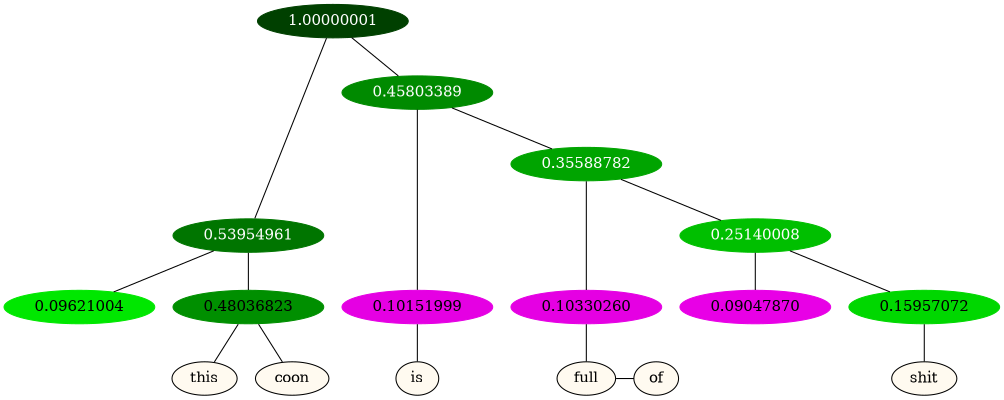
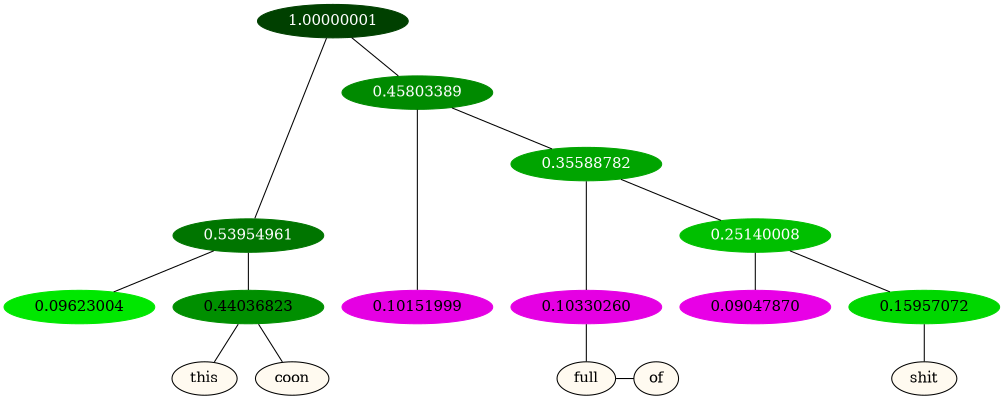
node "0.09621004": label "0.09621004" -> "0.09623004"
node "0.48036823": label "0.48036823" -> "0.44036823"
node "is": removed
